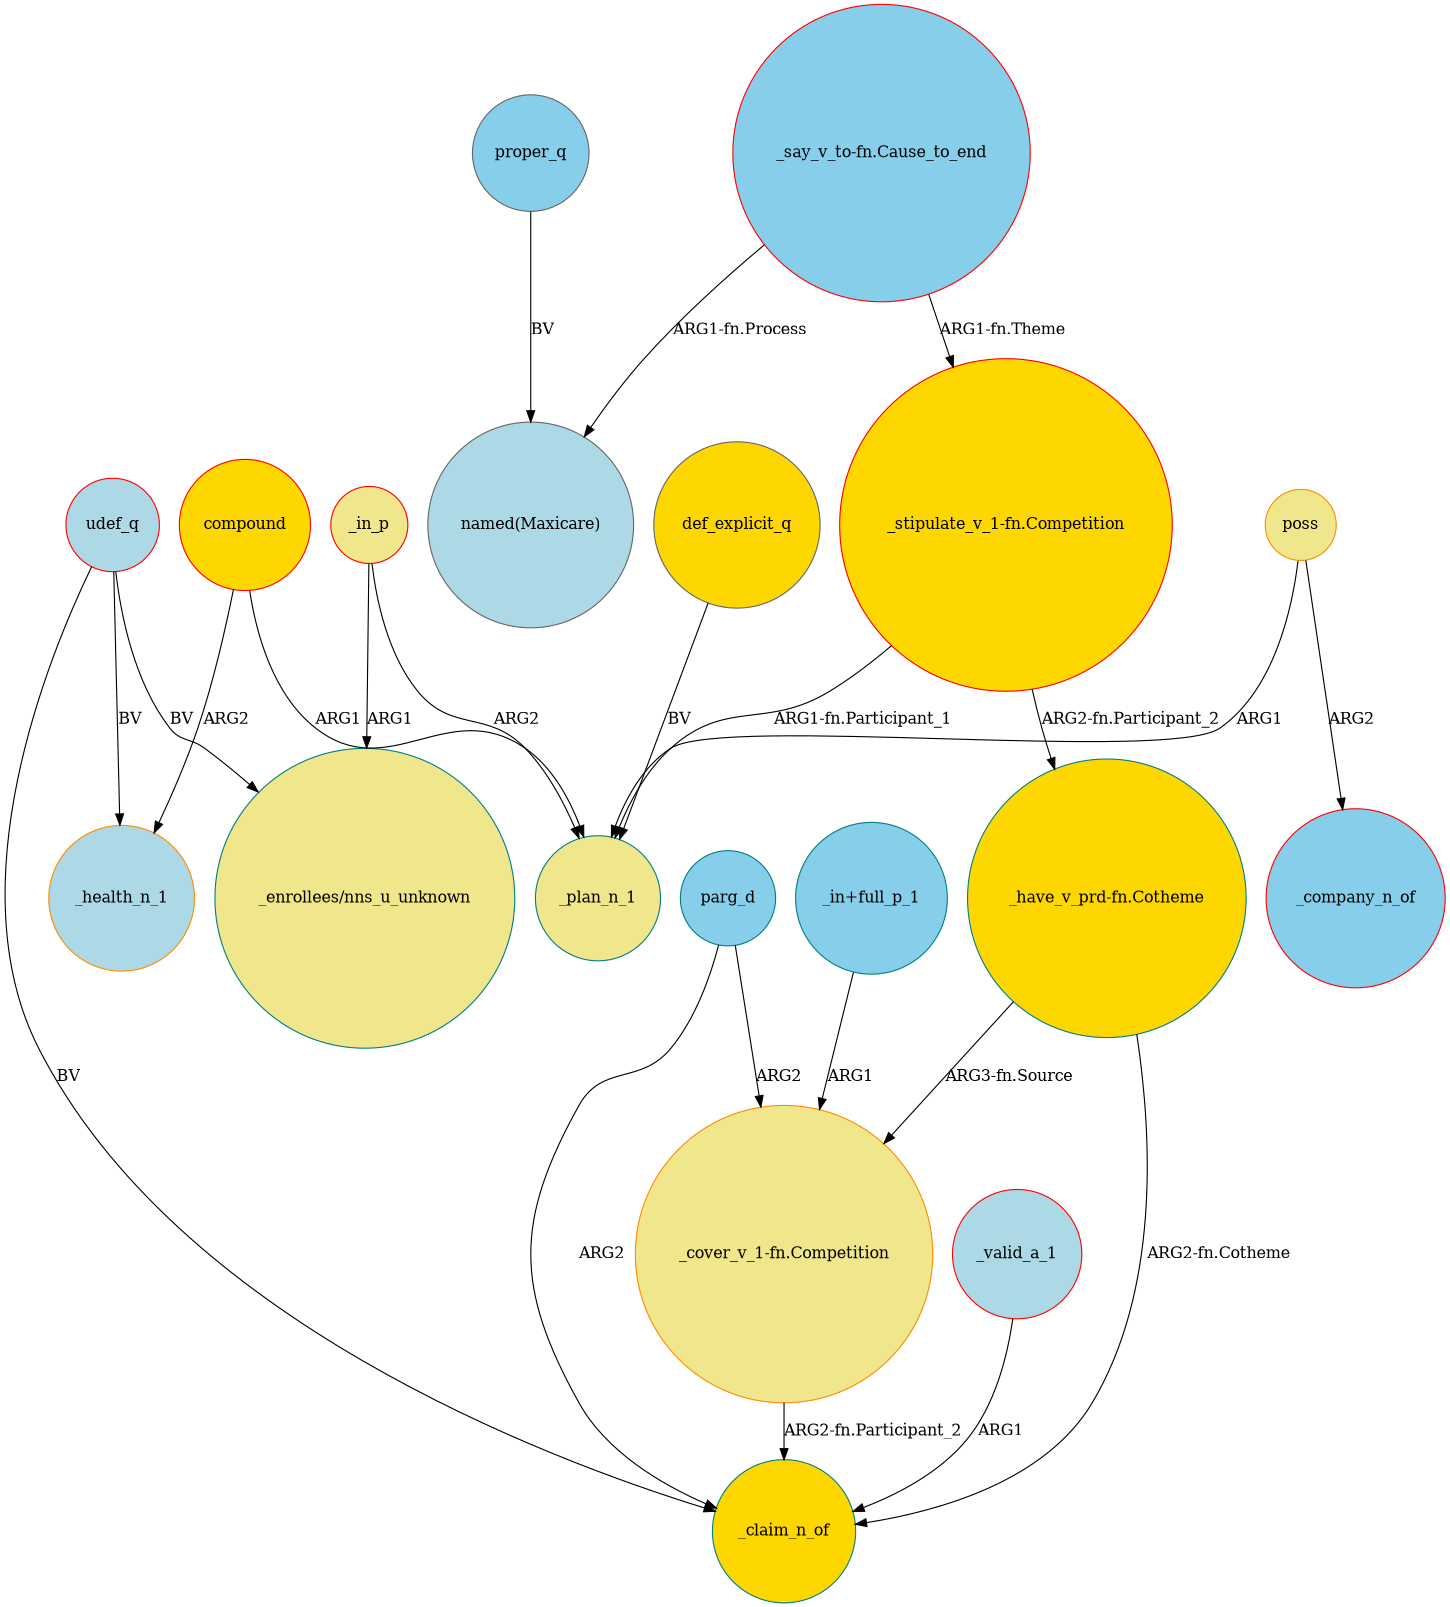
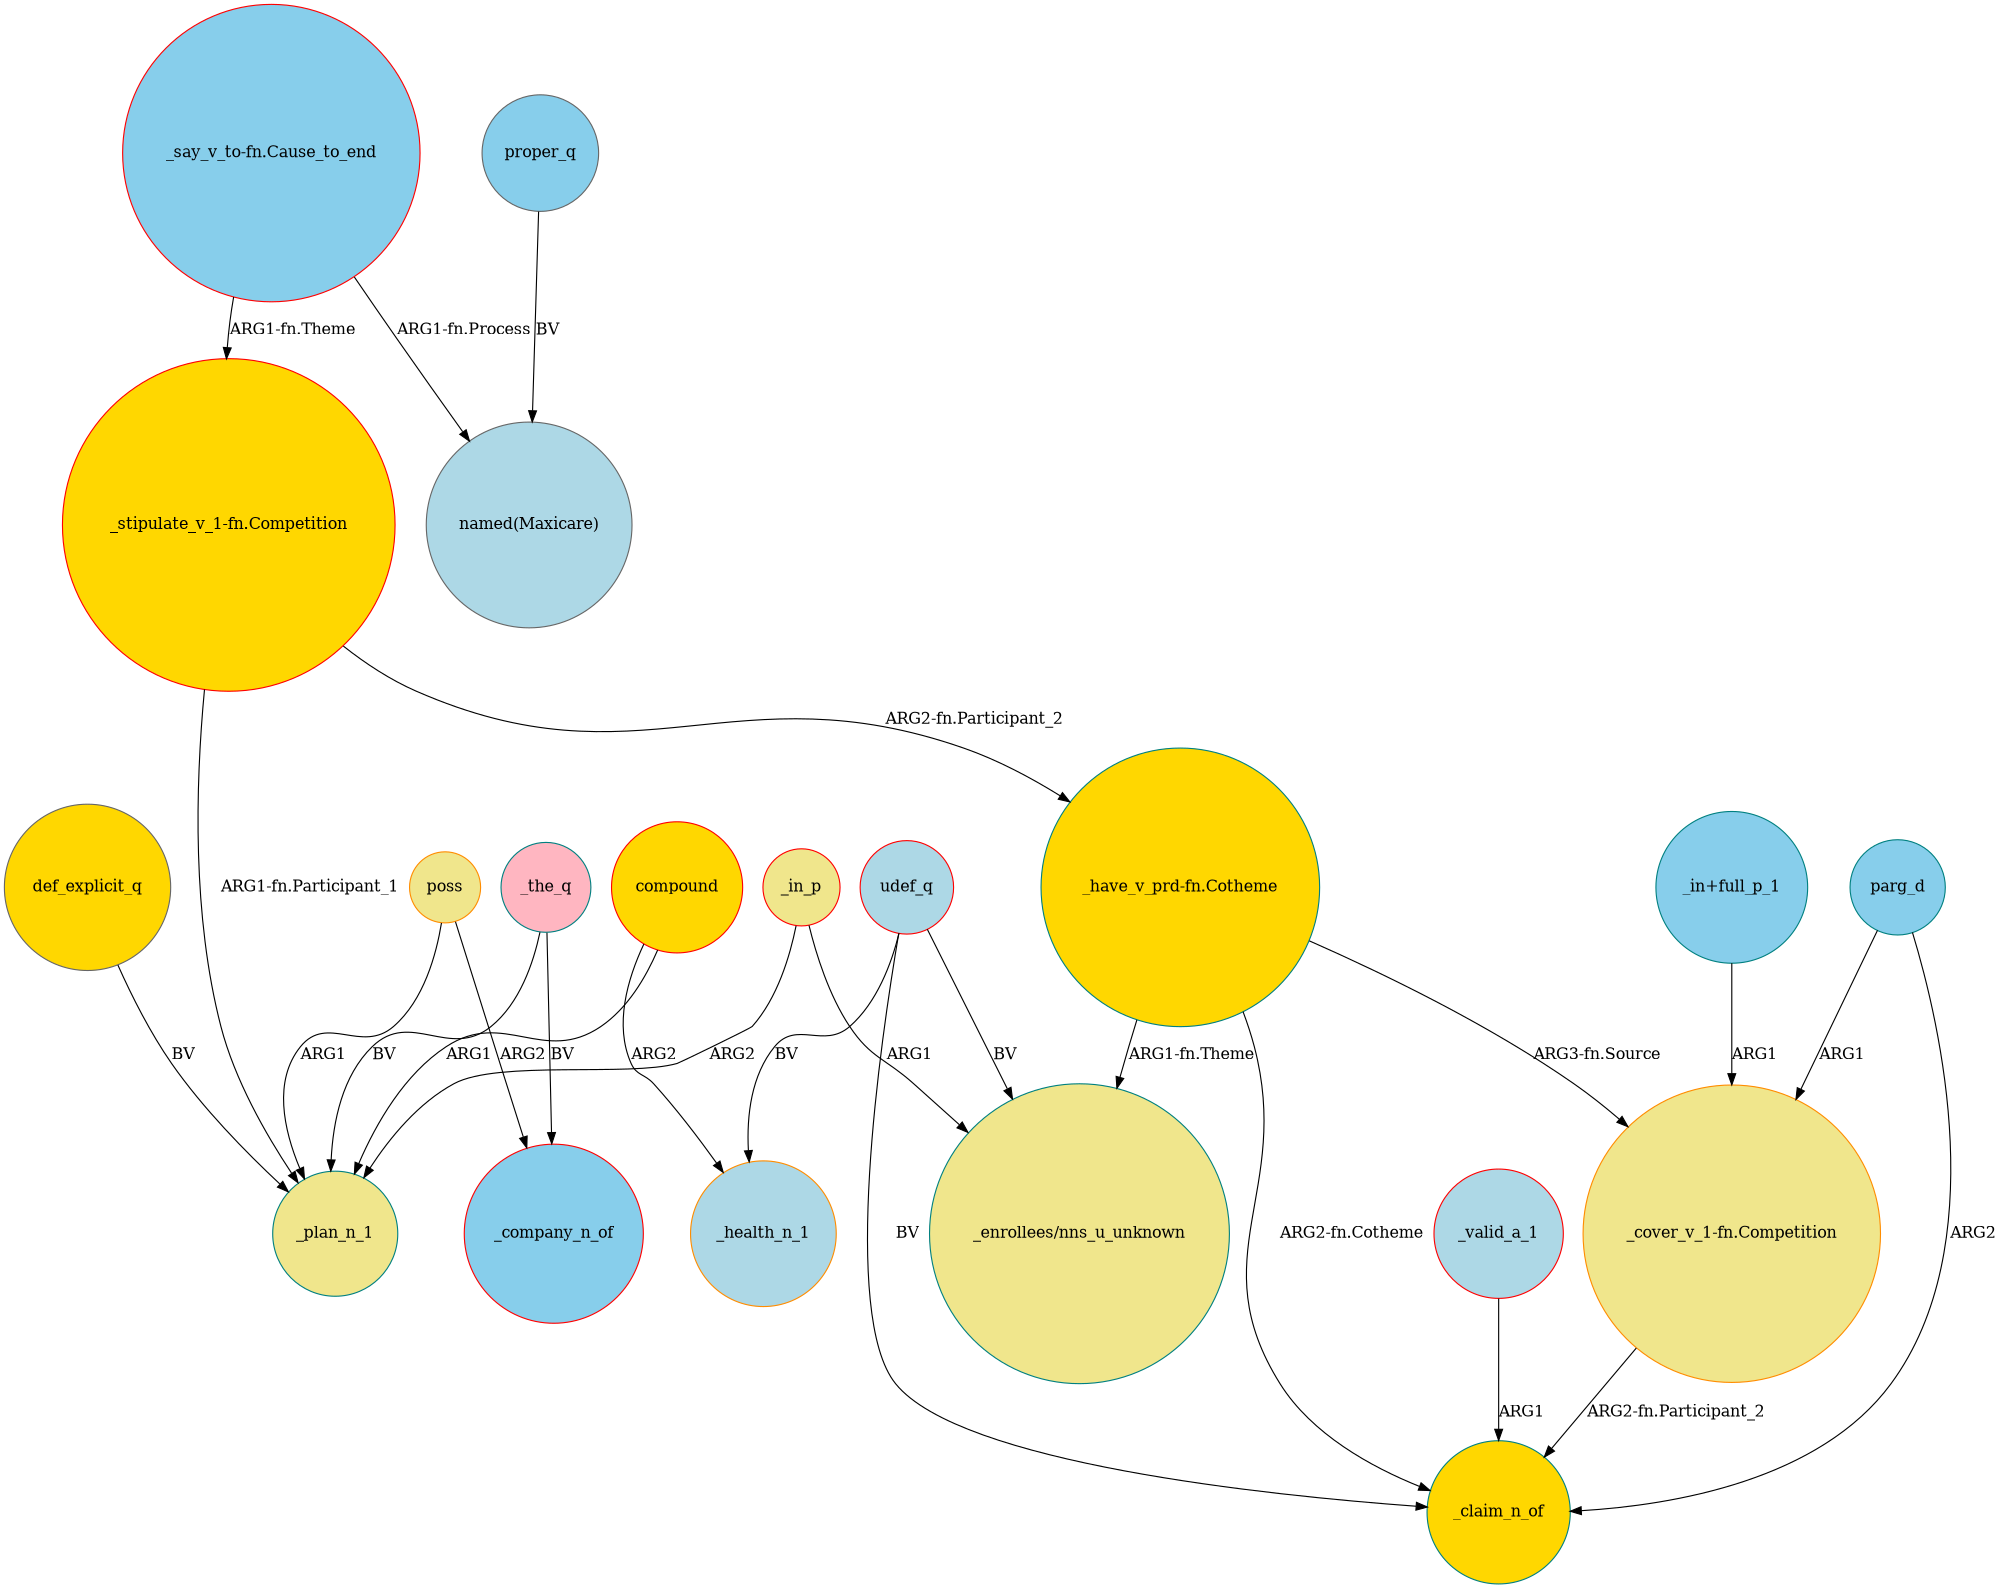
node "_the_q": added
edge "_have_v_prd-fn.Cotheme" -> "_enrollees/nns_u_unknown": added, label "ARG1-fn.Theme"
edge "parg_d" -> "_cover_v_1-fn.Competition": label "ARG2" -> "ARG1"
